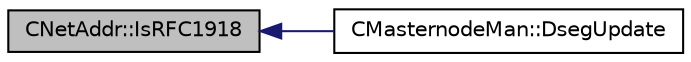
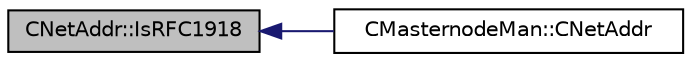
node "CMasternodeMan::DsegUpdate": label "CMasternodeMan::DsegUpdate" -> "CMasternodeMan::CNetAddr"
